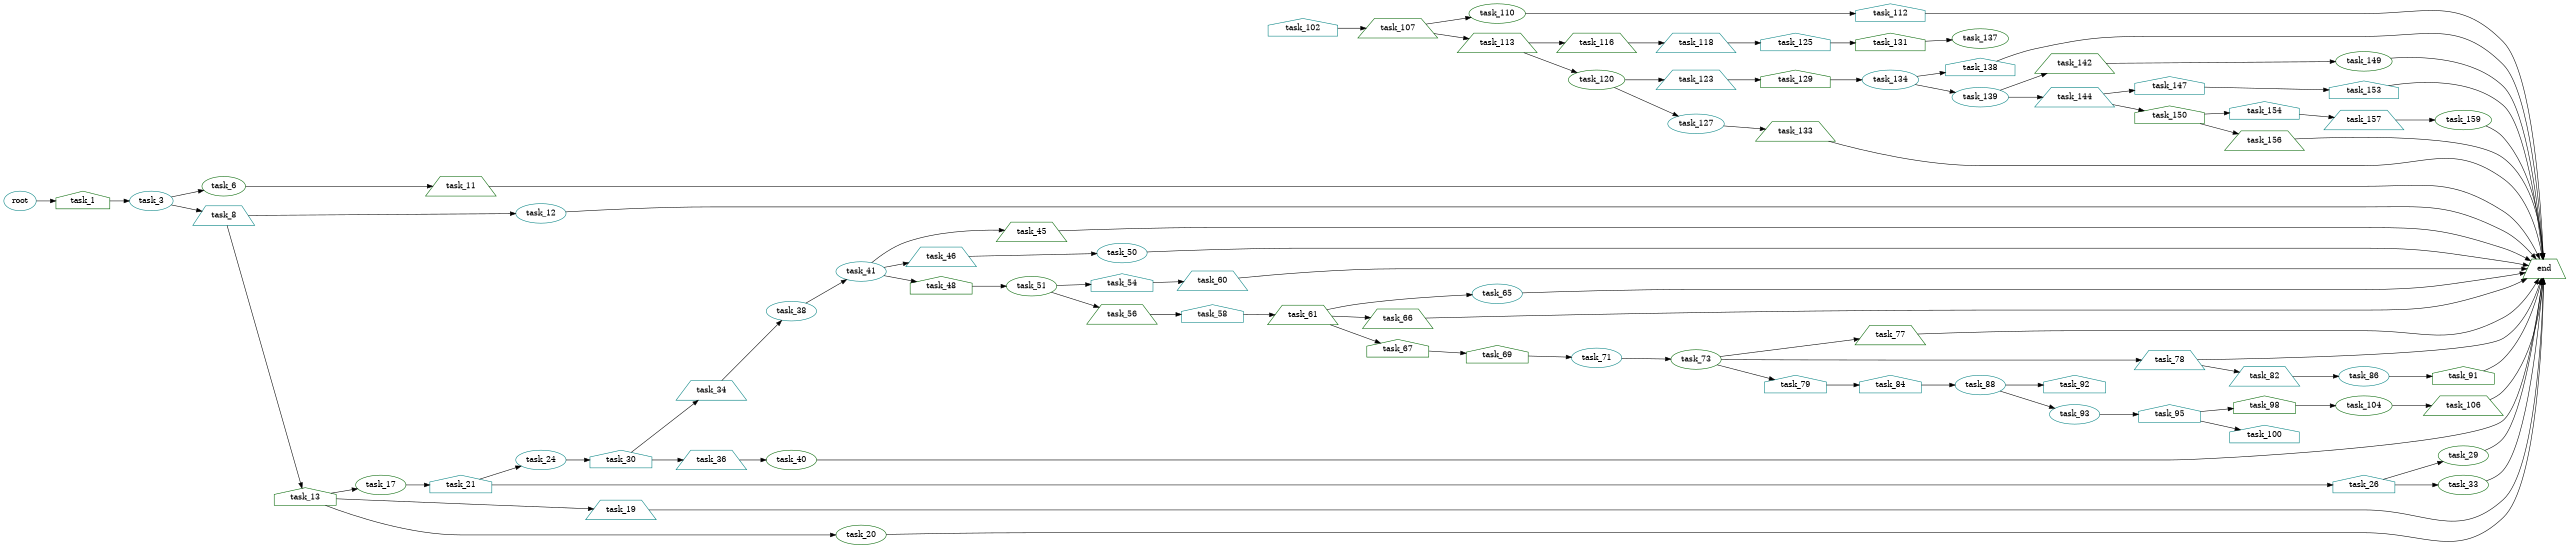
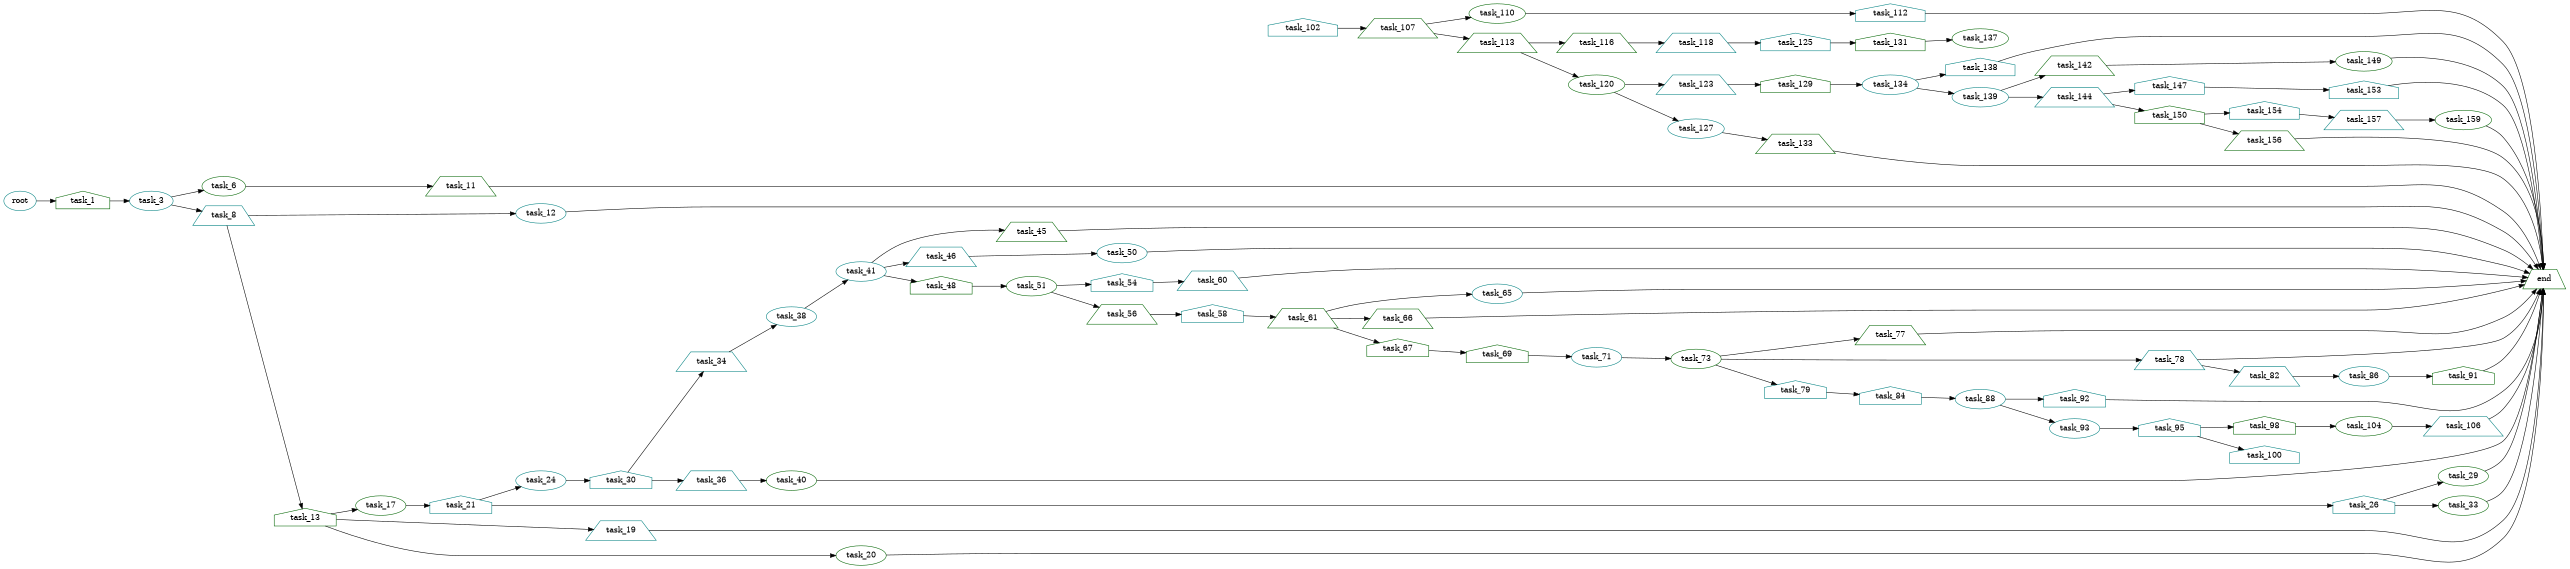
edge "task_92" -> "end": added
node "task_106": color darkgreen -> teal
